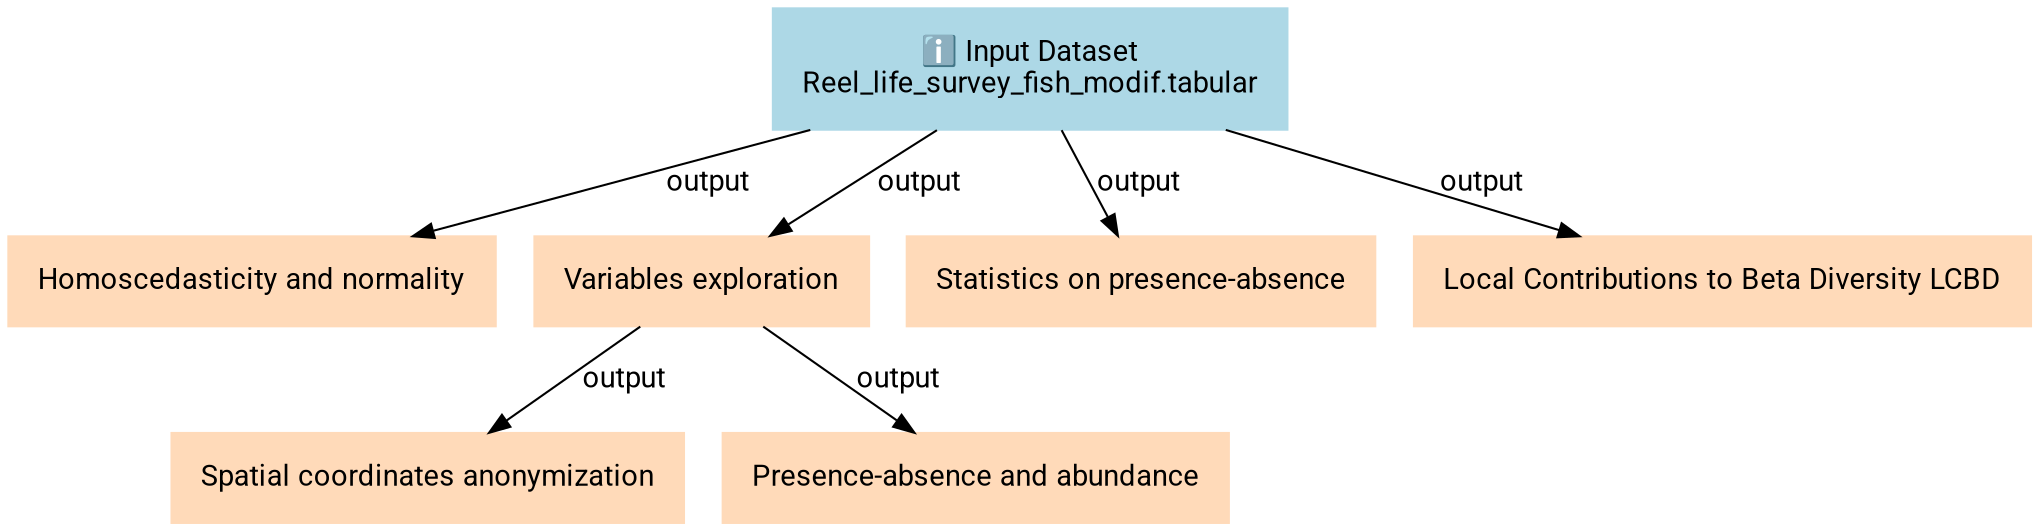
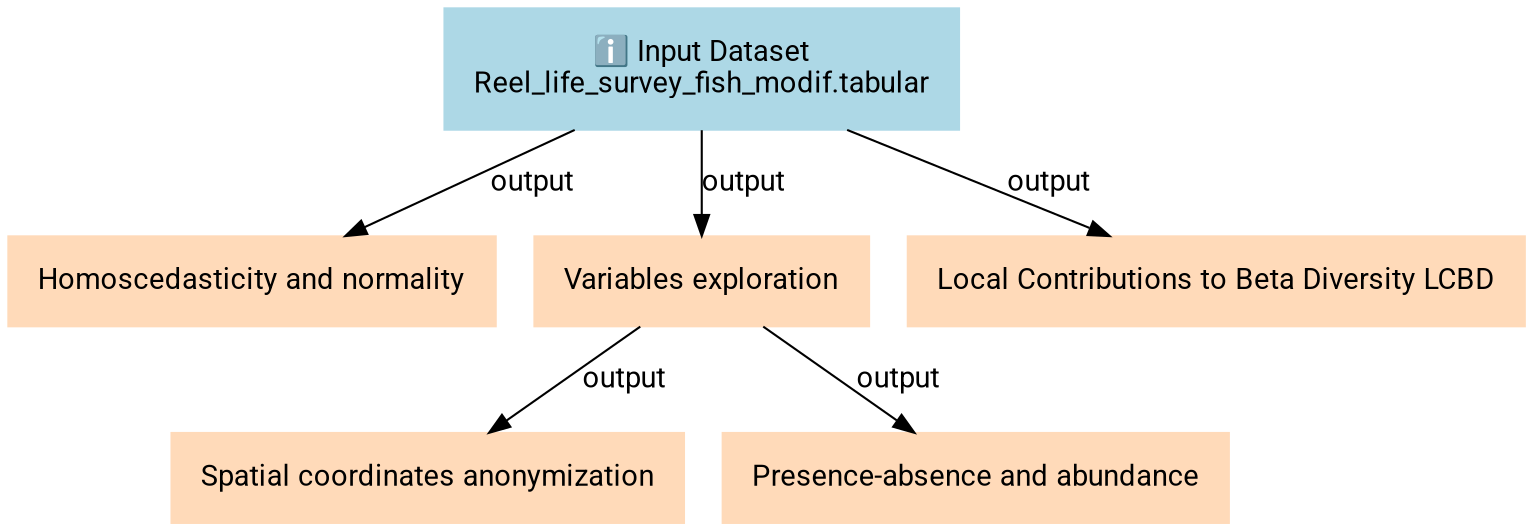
node "Statistics on presence-absence": removed
